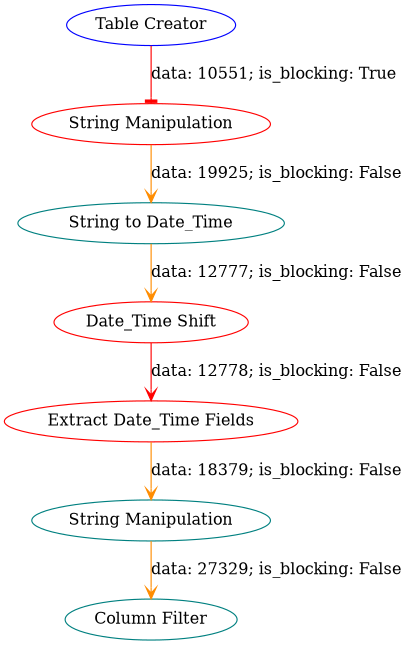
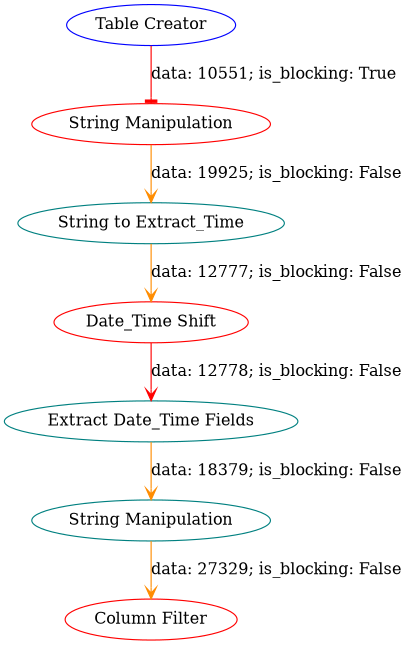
node "String to Date_Time": label "String to Date_Time" -> "String to Extract_Time"
node "Extract Date_Time Fields": color red -> teal
node "Column Filter": color teal -> red
